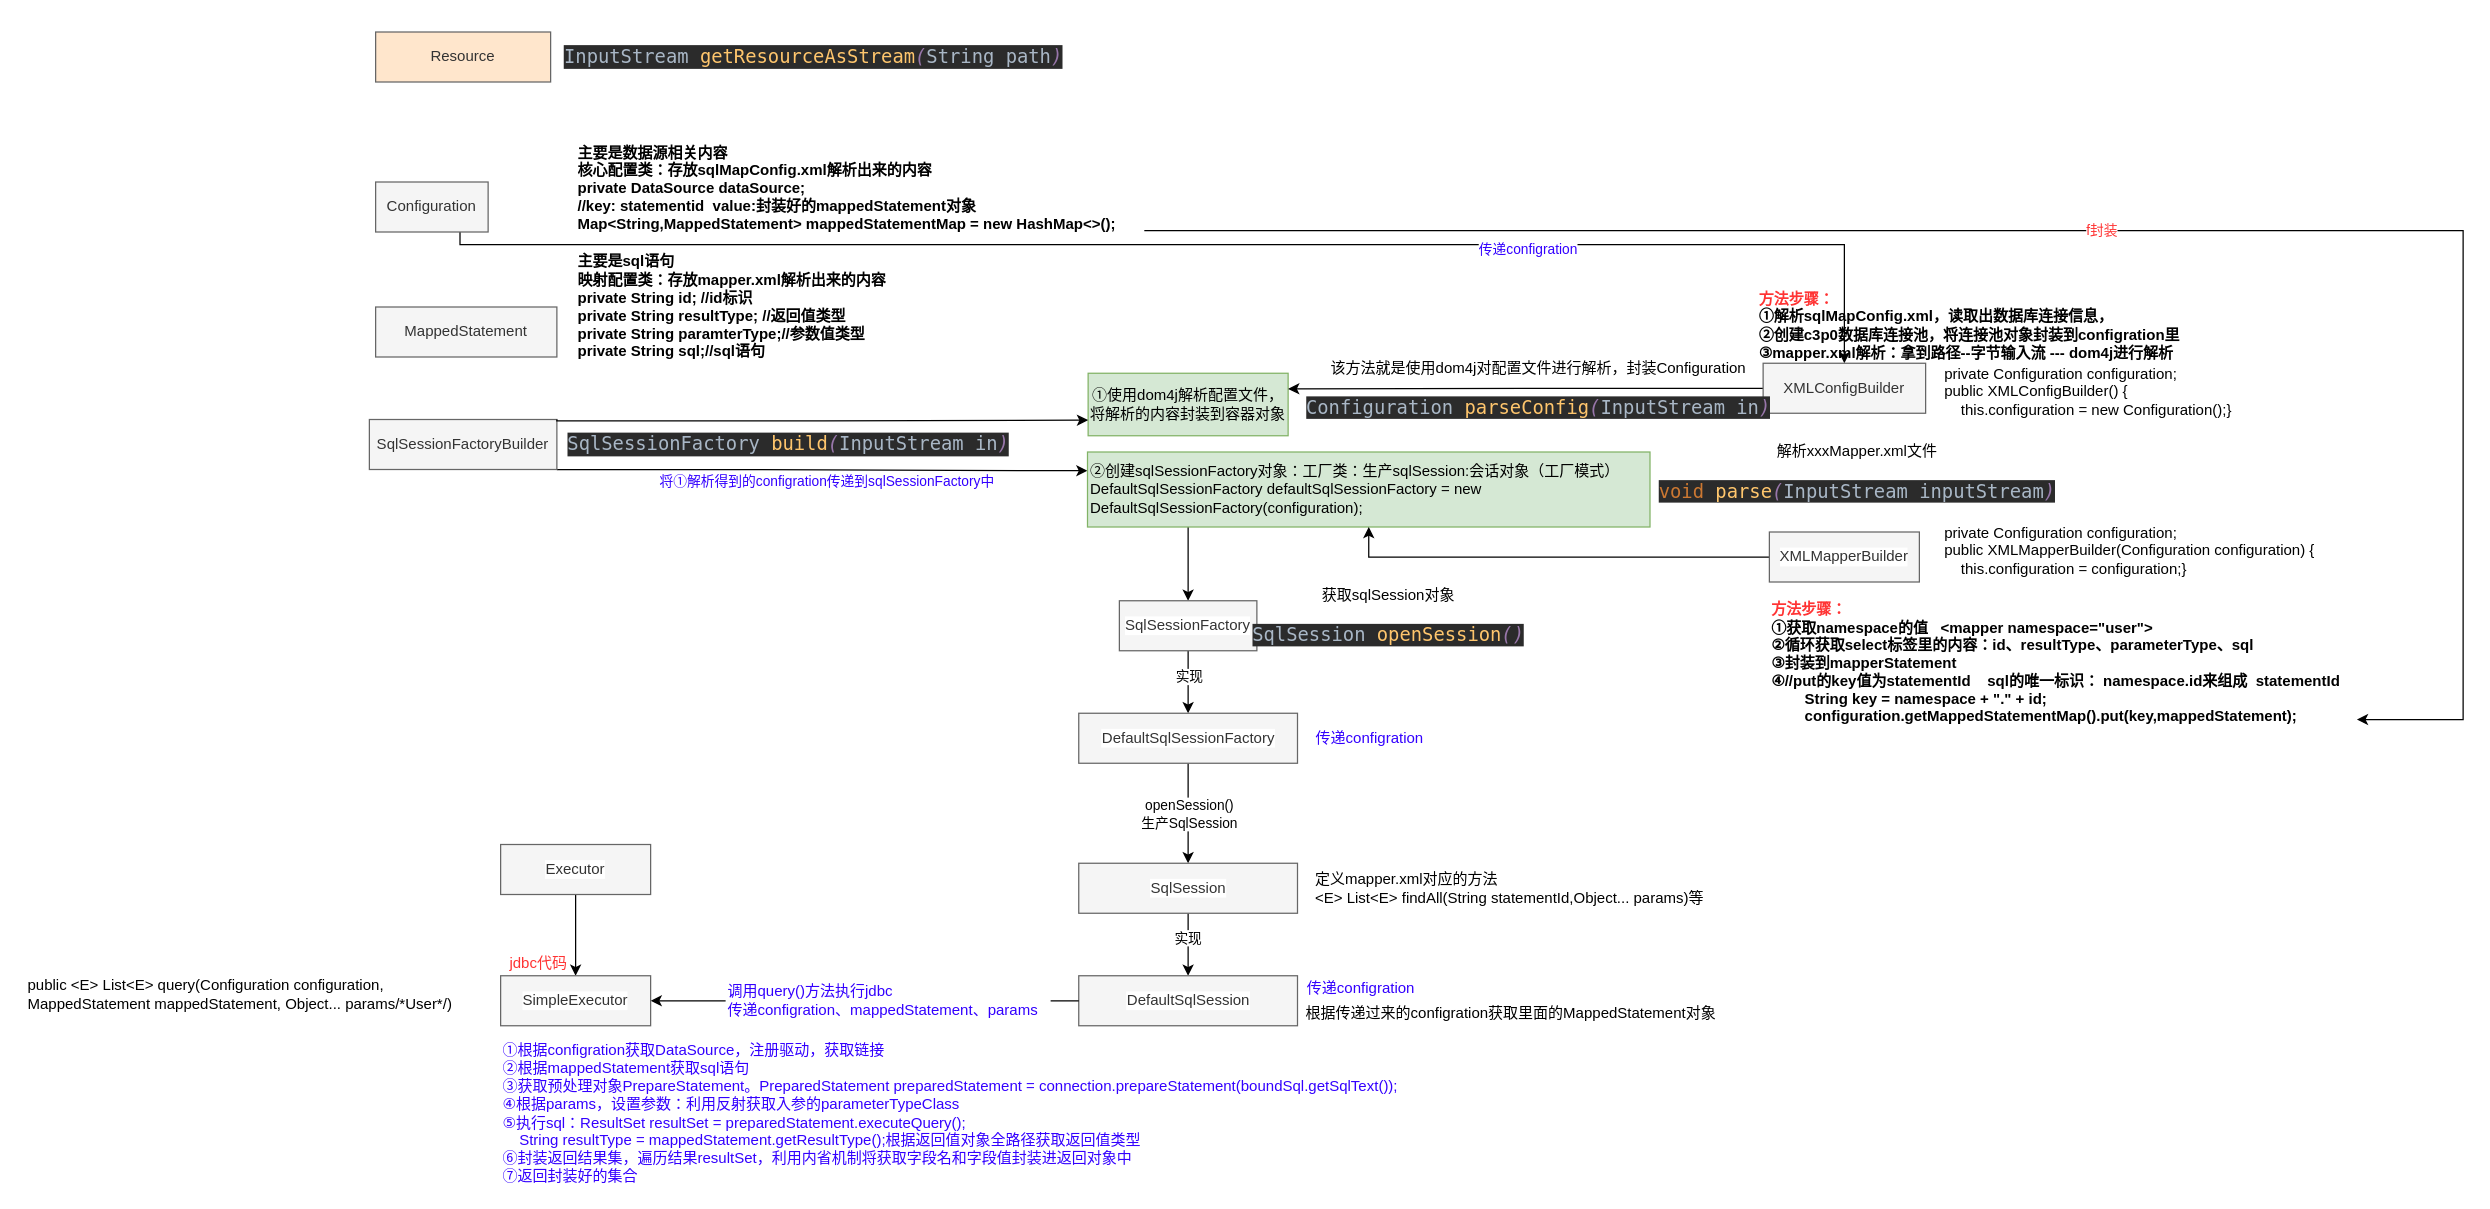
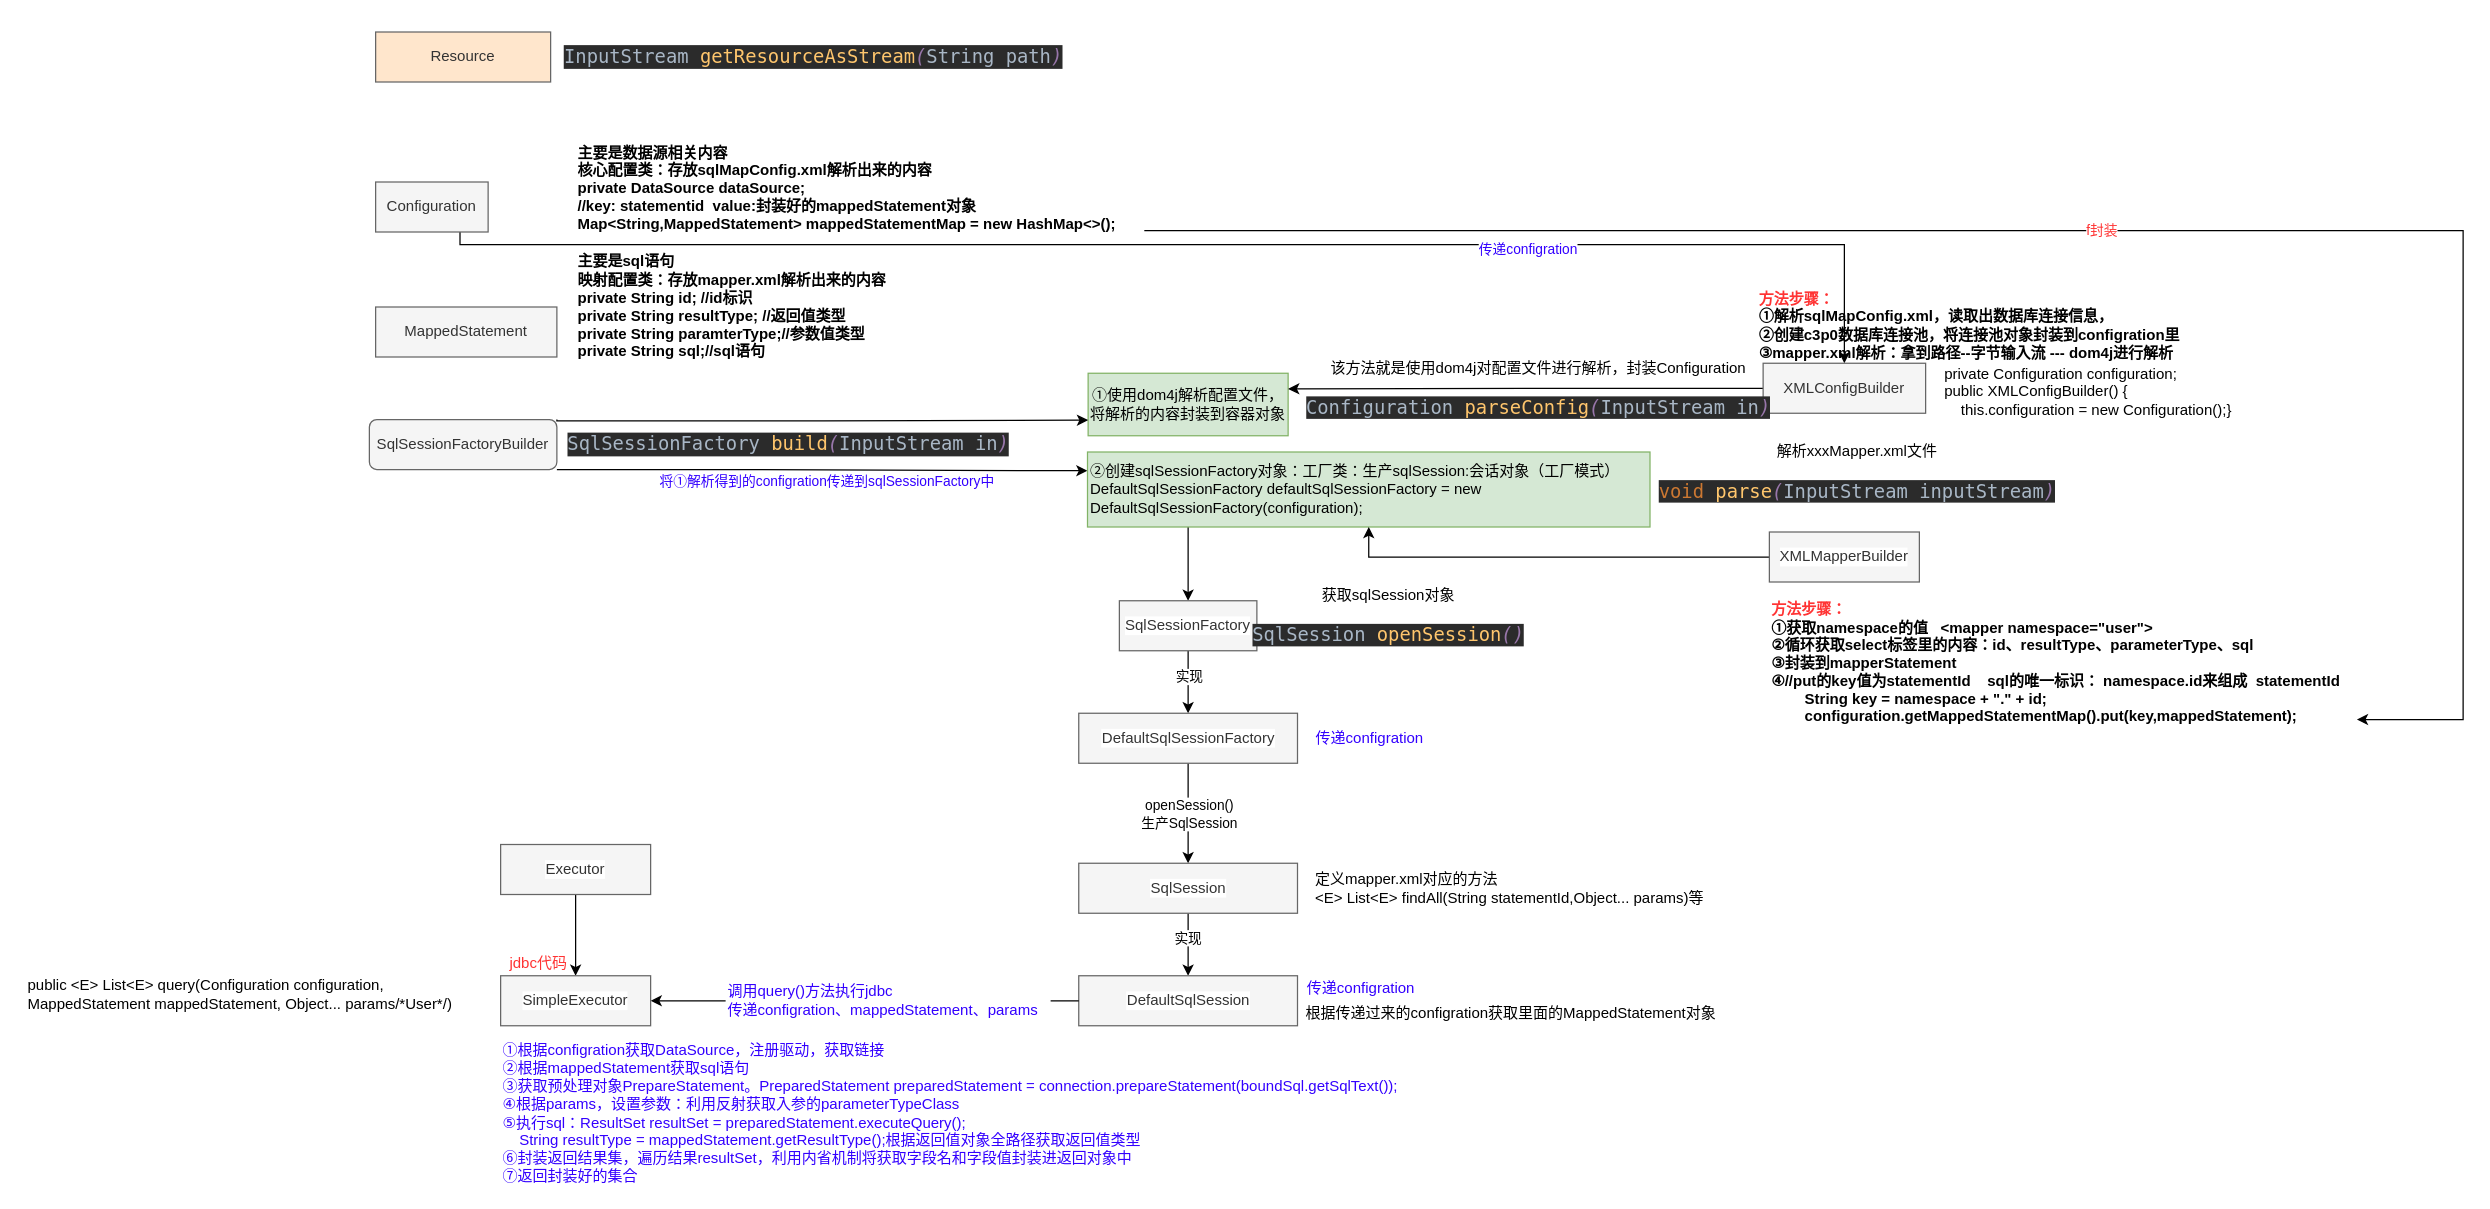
node "SqlSessionFactoryBuilder": shape rectangle -> rounded rectangle
node "private Configuration configuration; public XMLMapperBuilder(Configuration configuration) { this.configuration = configuration;}": removed
